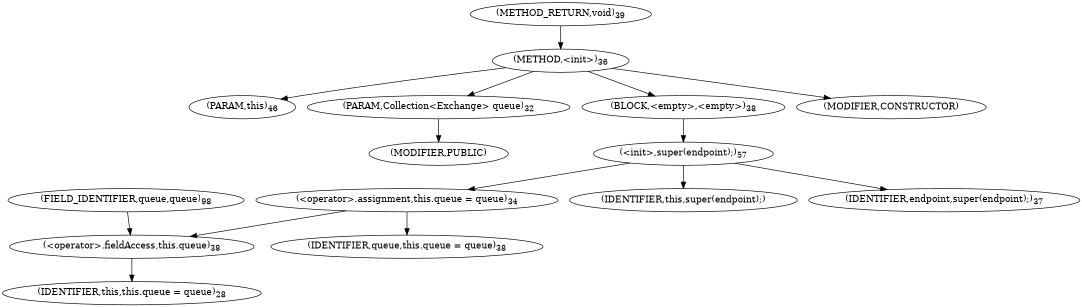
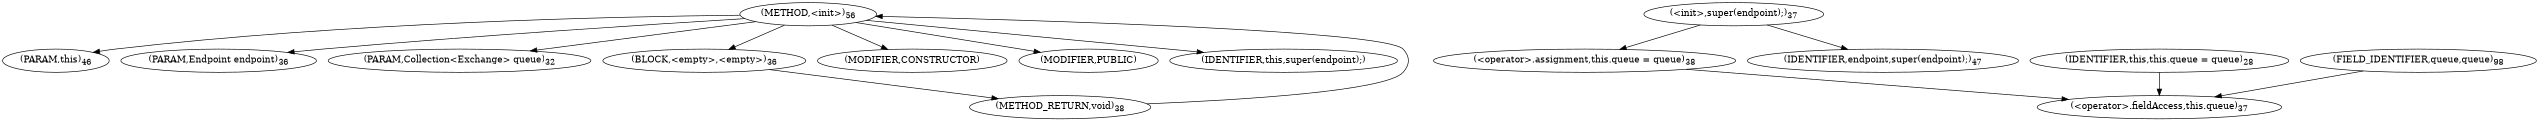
node "(METHOD_RETURN,void)": text "39" -> "38"
node "(METHOD,<init>)": text "36" -> "56"
node "(PARAM,Endpoint endpoint)": added
node "(BLOCK,<empty>,<empty>)": text "38" -> "36"
edge "(PARAM,Collection<Exchange> queue)" -> "(MODIFIER,PUBLIC)": now "(METHOD,<init>)" -> "(MODIFIER,PUBLIC)"
edge "(BLOCK,<empty>,<empty>)" -> "(<init>,super(endpoint);)": now "(BLOCK,<empty>,<empty>)" -> "(METHOD_RETURN,void)"
node "(<init>,super(endpoint);)": text "57" -> "37"
edge "(<init>,super(endpoint);)" -> "(IDENTIFIER,this,super(endpoint);)": now "(METHOD,<init>)" -> "(IDENTIFIER,this,super(endpoint);)"
node "(<operator>.assignment,this.queue = queue)": text "34" -> "38"
node "(IDENTIFIER,endpoint,super(endpoint);)": text "37" -> "47"
node "(<operator>.fieldAccess,this.queue)": text "38" -> "37"
node "(IDENTIFIER,queue,this.queue = queue)": removed
edge "(<operator>.fieldAccess,this.queue)" -> "(IDENTIFIER,this,this.queue = queue)": reversed
